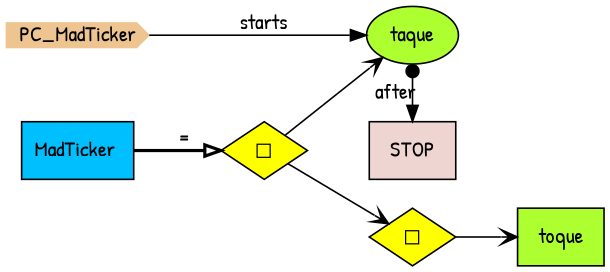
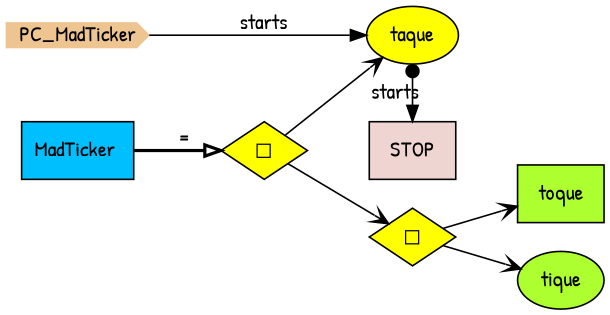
node "taque": fillcolor greenyellow -> yellow
edge "taque" -- "STOP": label "after" -> "starts"
node "tique": added
